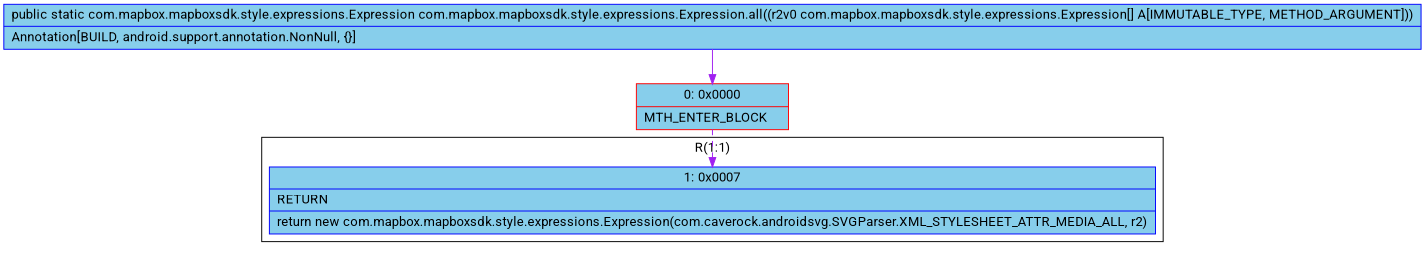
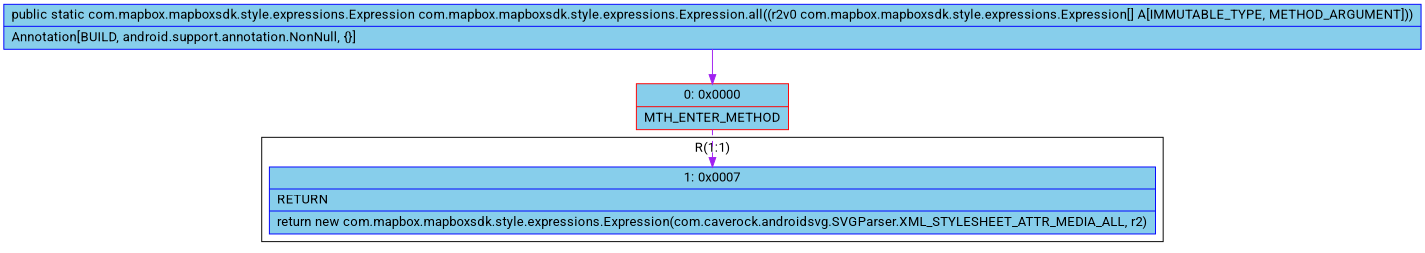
node "0: 0x0000": text "MTH_ENTER_BLOCK" -> "MTH_ENTER_METHOD"
